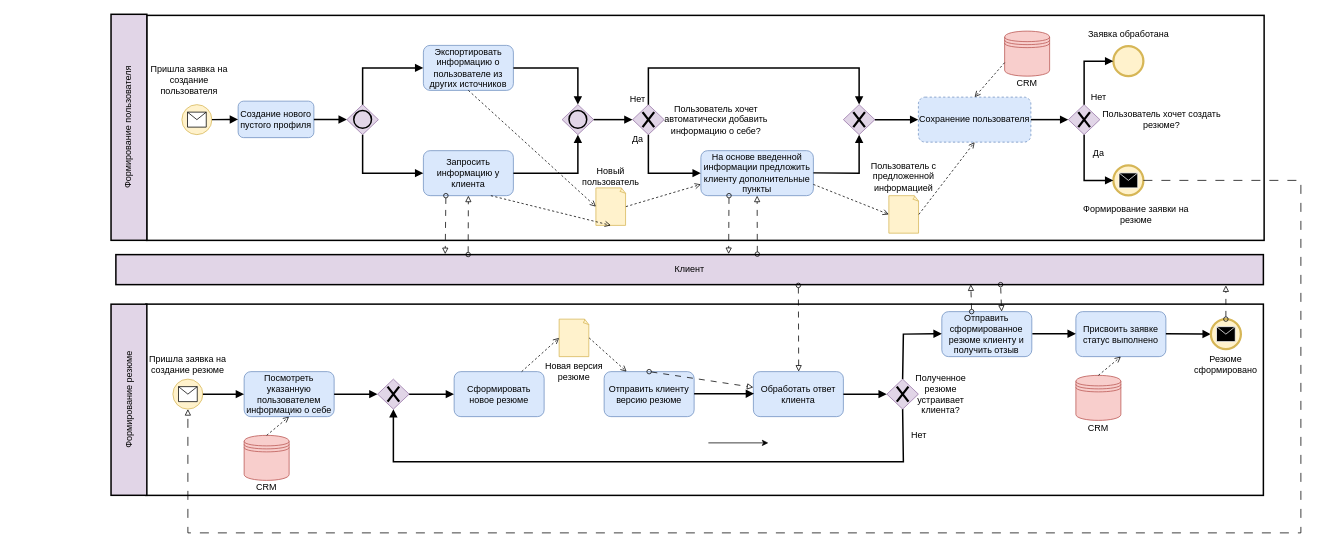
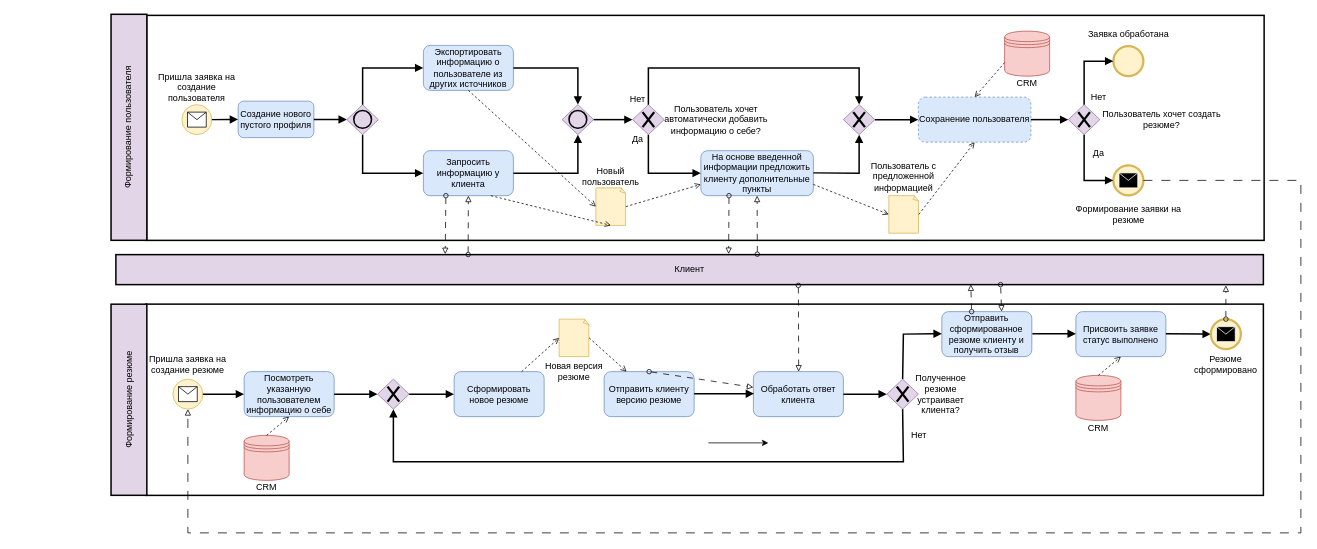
node "Пришла заявка на создание пользователя": moved (189, 80) -> (197, 87)
node "Формирование заявки на резюме": moved (1136, 214) -> (1128, 214)
